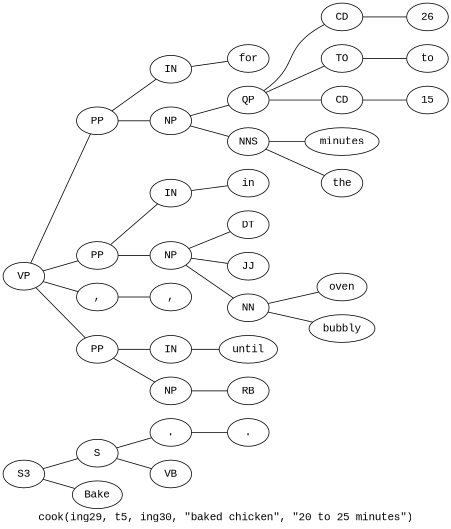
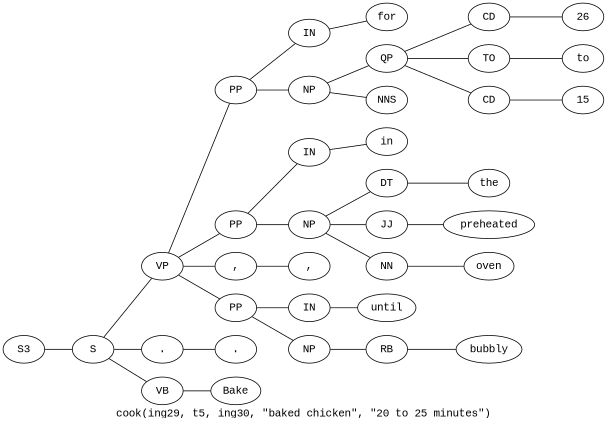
node "minutes": removed
edge "NNS" -- "the": now "DT" -- "the"
node "preheated": added
edge "VP" -- "S": added
edge "NN" -- "bubbly": now "RB" -- "bubbly"
edge "S3" -- "Bake": now "VB" -- "Bake"
